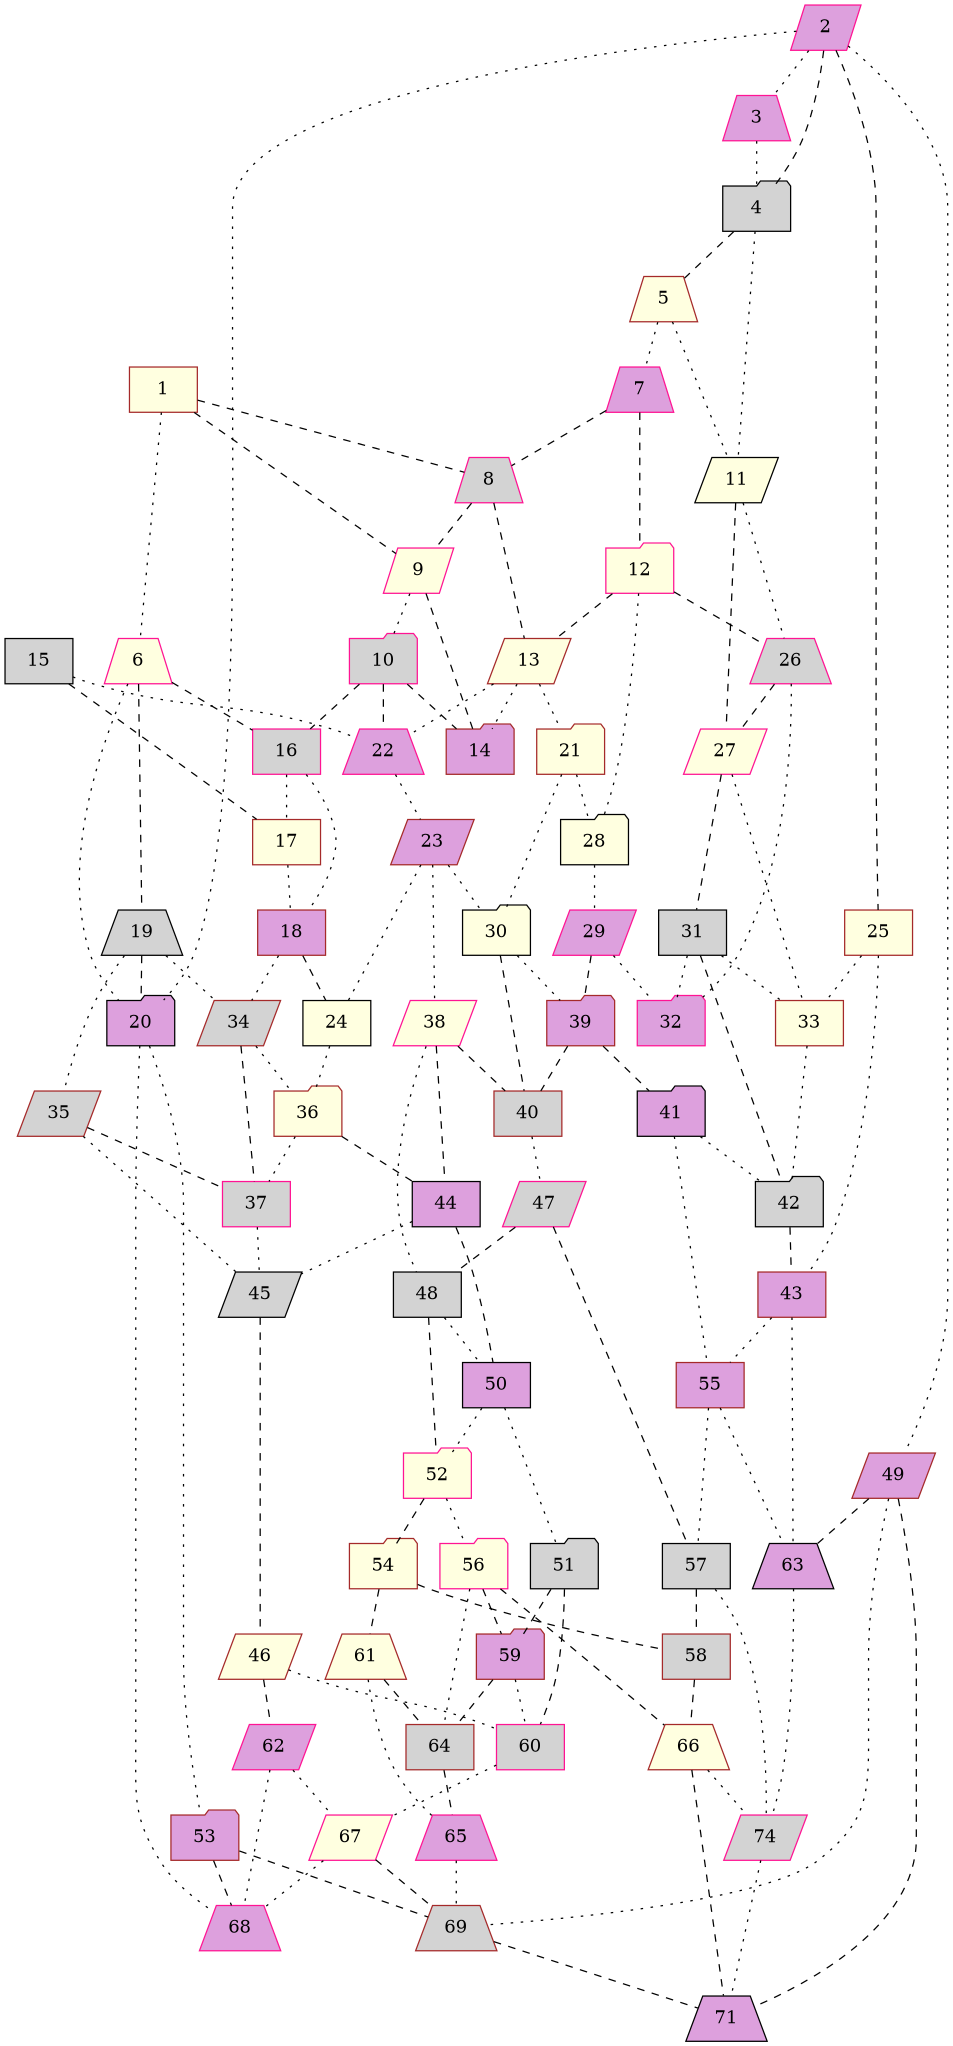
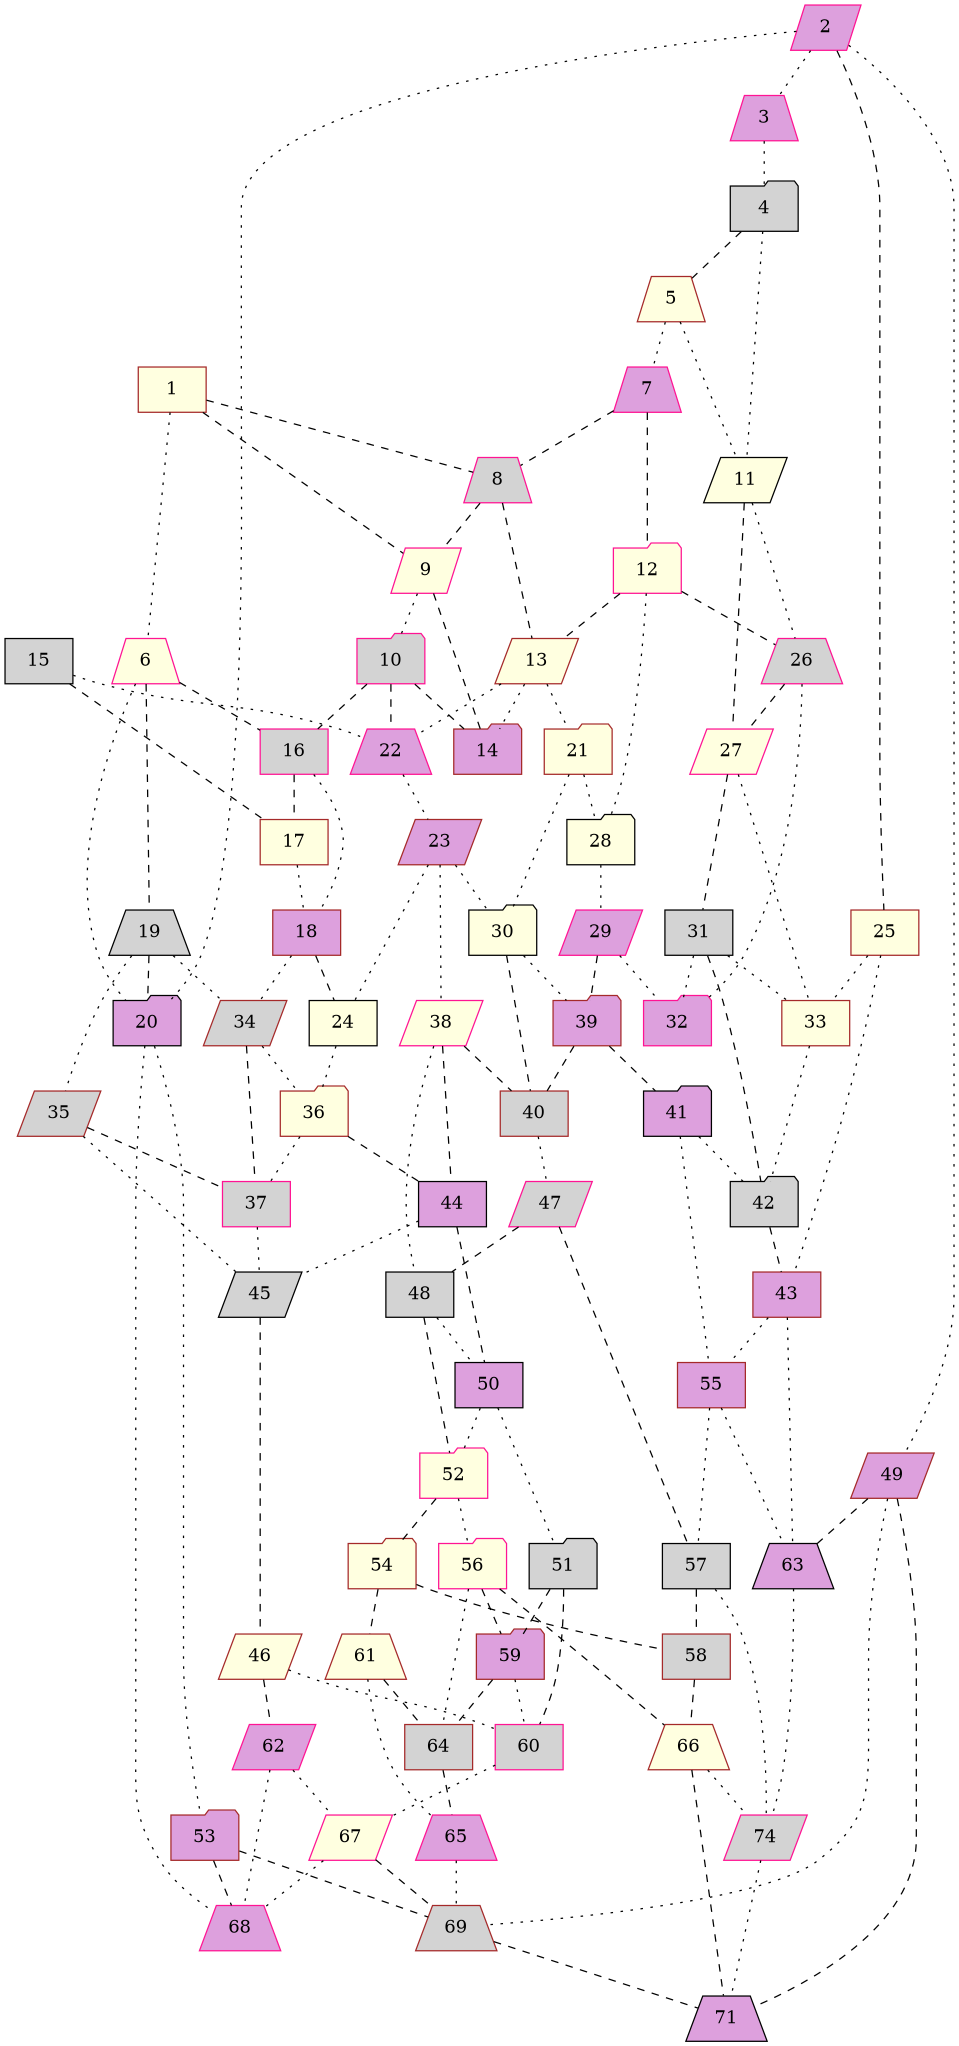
edge "2" -- "4": removed
edge "16" -- "17": style dotted -> dashed
